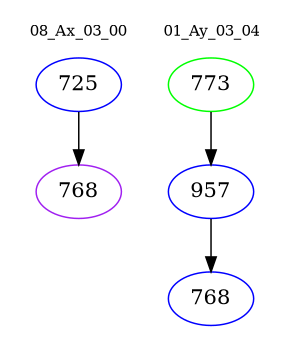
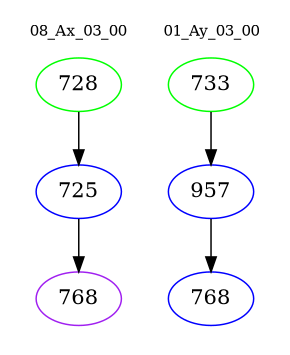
cluster "01_Ay_03_04": label "01_Ay_03_04" -> "01_Ay_03_00"
node "728": added
node "773": label "773" -> "733"
